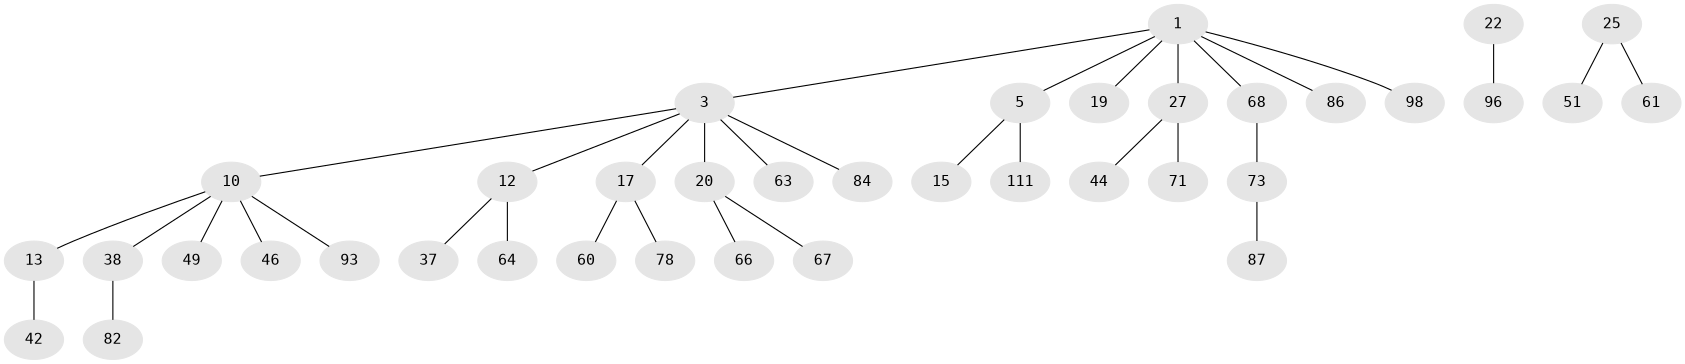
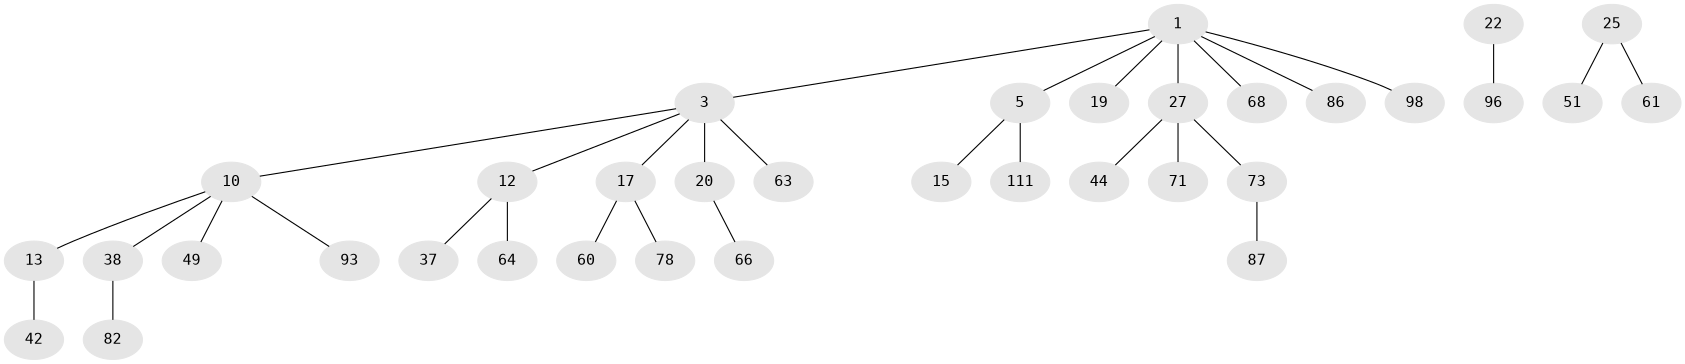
edge "68" -- "73": now "27" -- "73"
node "84": removed
node "46": removed
node "67": removed
